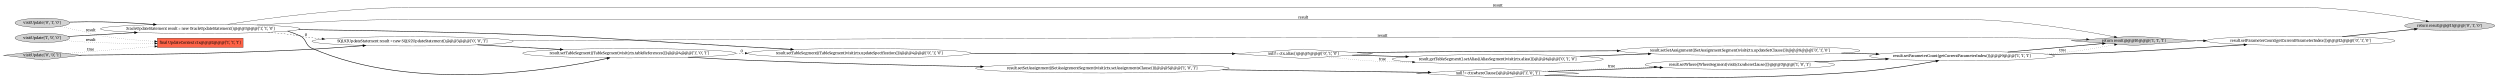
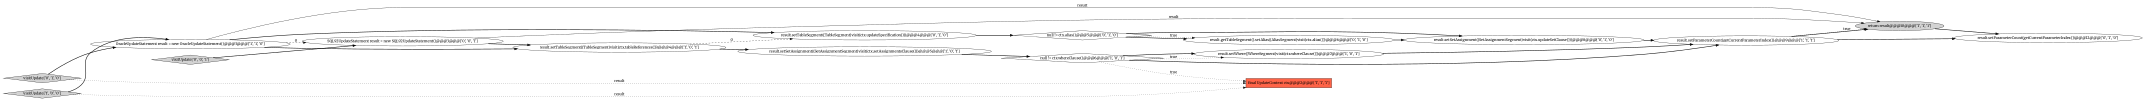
node "visitUpdate['0', '1', '0']": shape ellipse -> diamond
node "return result@@@13@@@['0', '1', '0']": removed
node "visitUpdate['1', '0', '0']": shape ellipse -> diamond
node "return result@@@10@@@['1', '1', '1']": shape diamond -> ellipse
edge "visitUpdate['0', '0', '1']" -> "final UpdateContext ctx@@@2@@@['1', '1', '1']": now "null != ctx.whereClause()@@@6@@@['1', '0', '1']" -> "final UpdateContext ctx@@@2@@@['1', '1', '1']"
